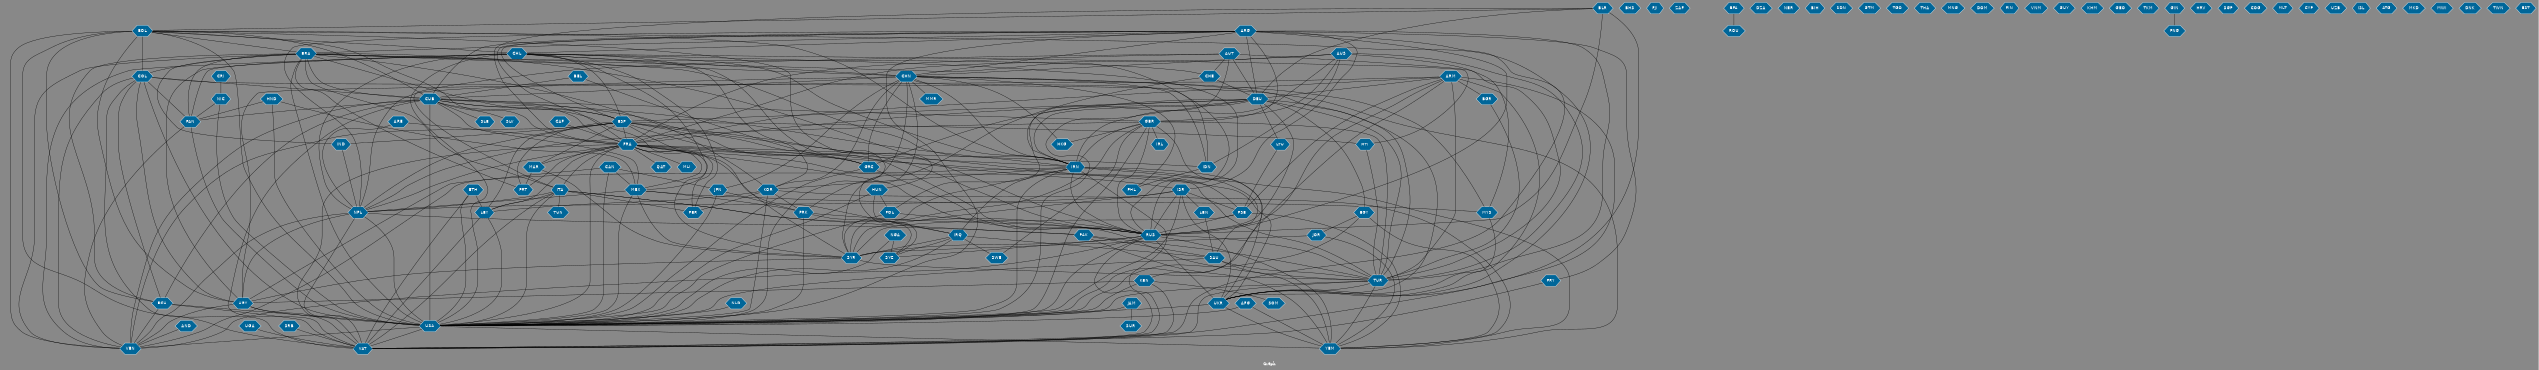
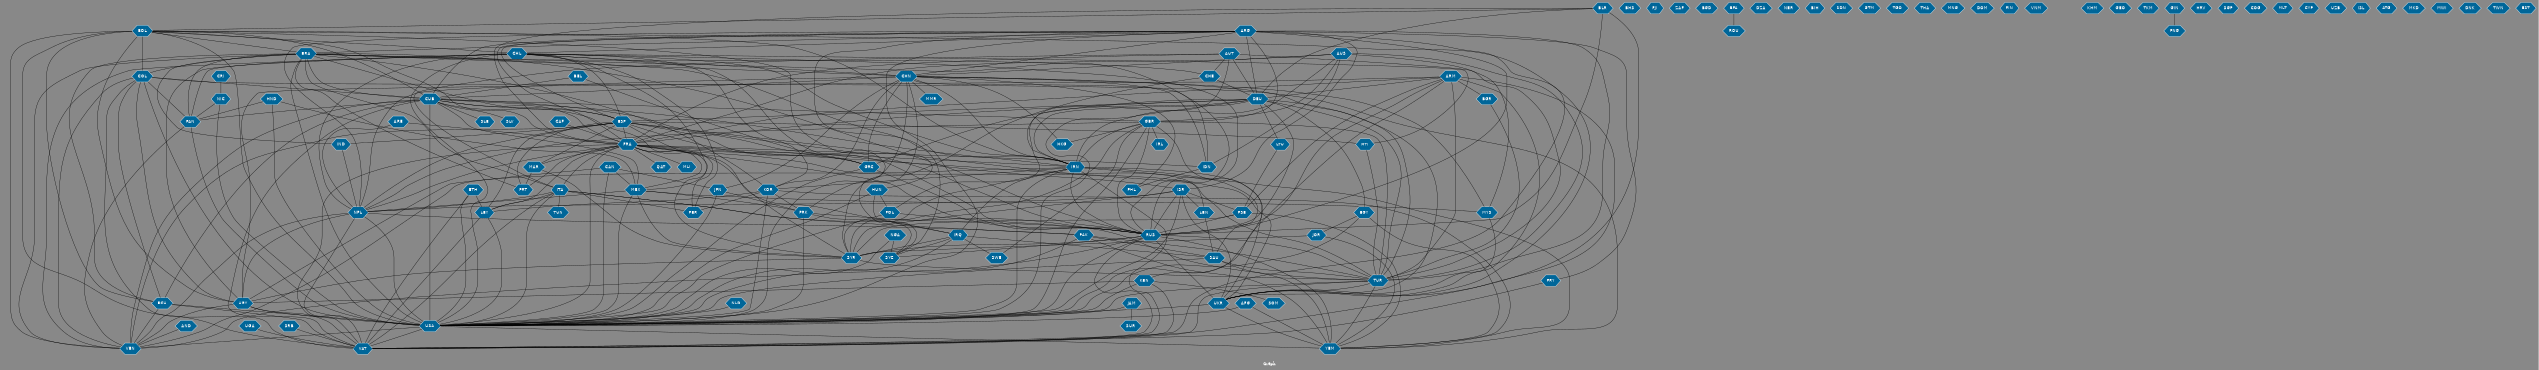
node "BGD": added
node "GUY": removed
edge "ARG" -- "SYC": added
edge "ESP" -- "PSE": now "ESP" -- "LBN"
edge "PAK" -- "USA": added
